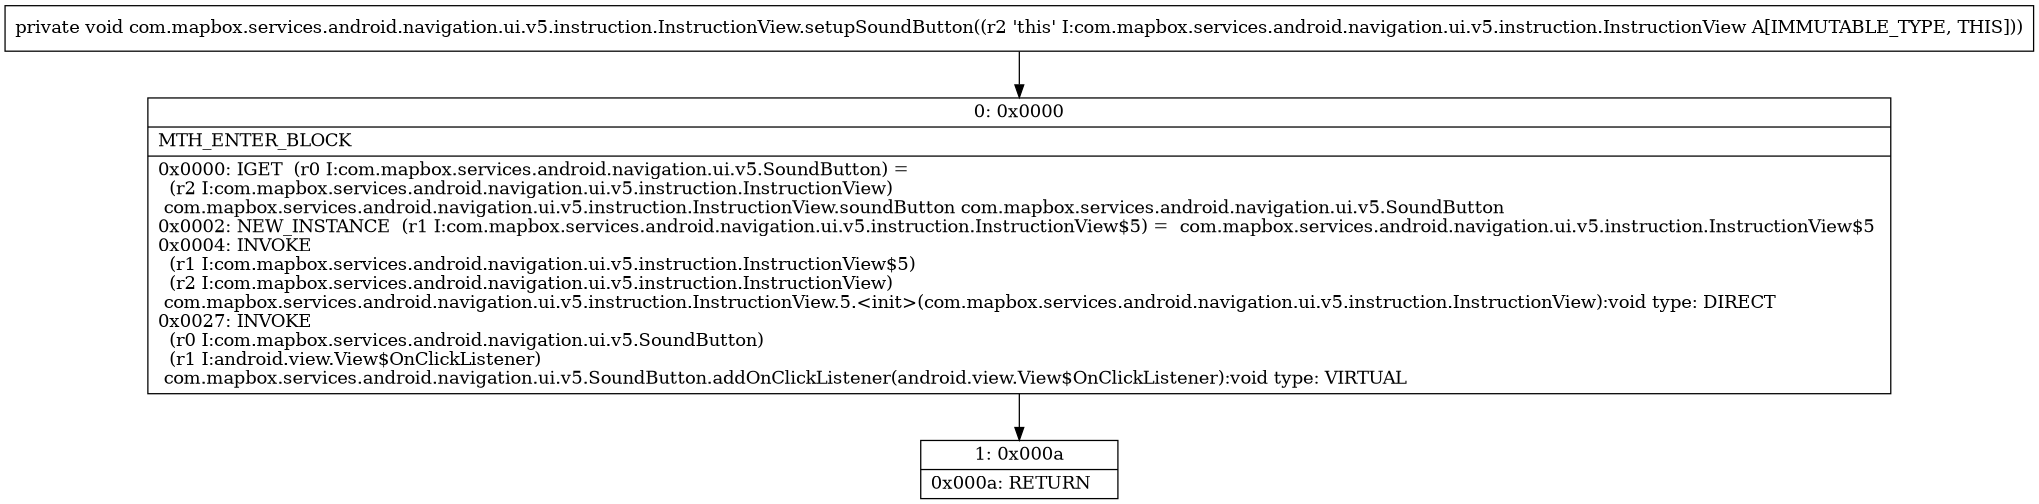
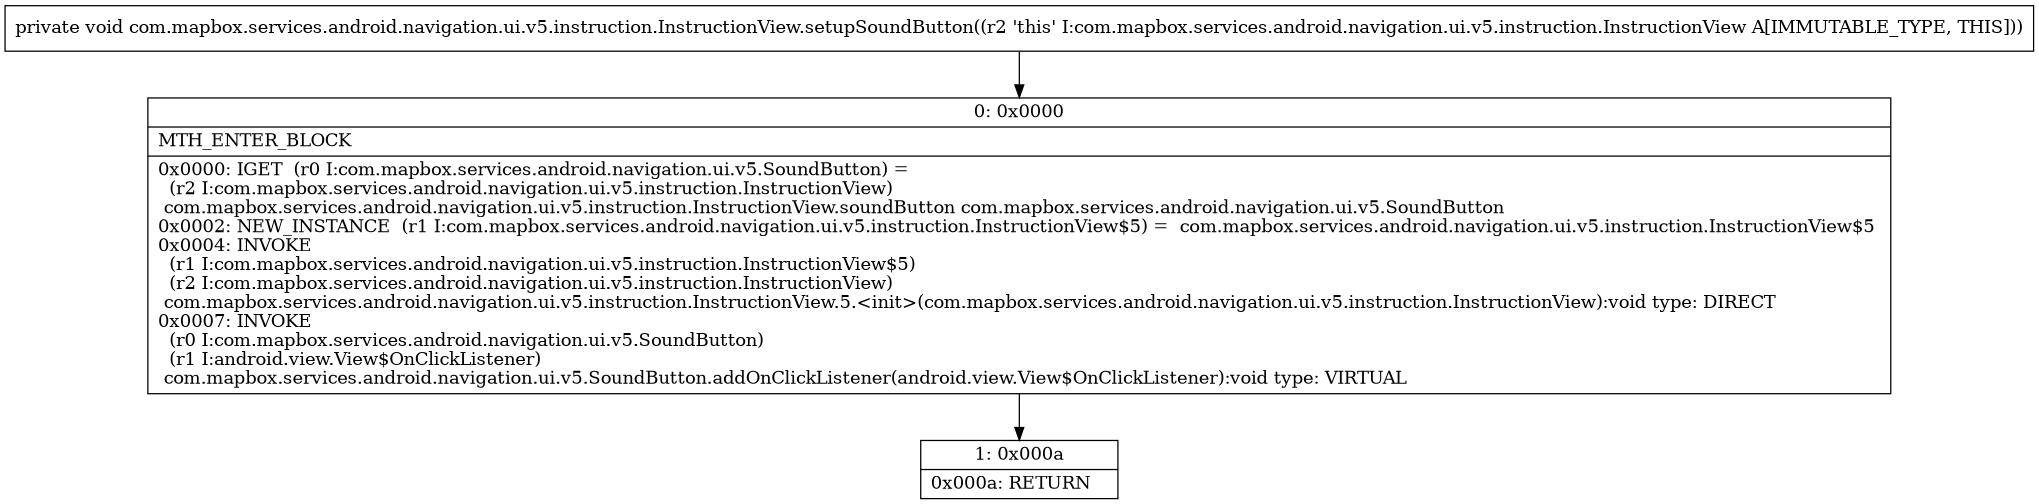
node "0: 0x0000": text "0x0027: INVOKE" -> "0x0007: INVOKE"
